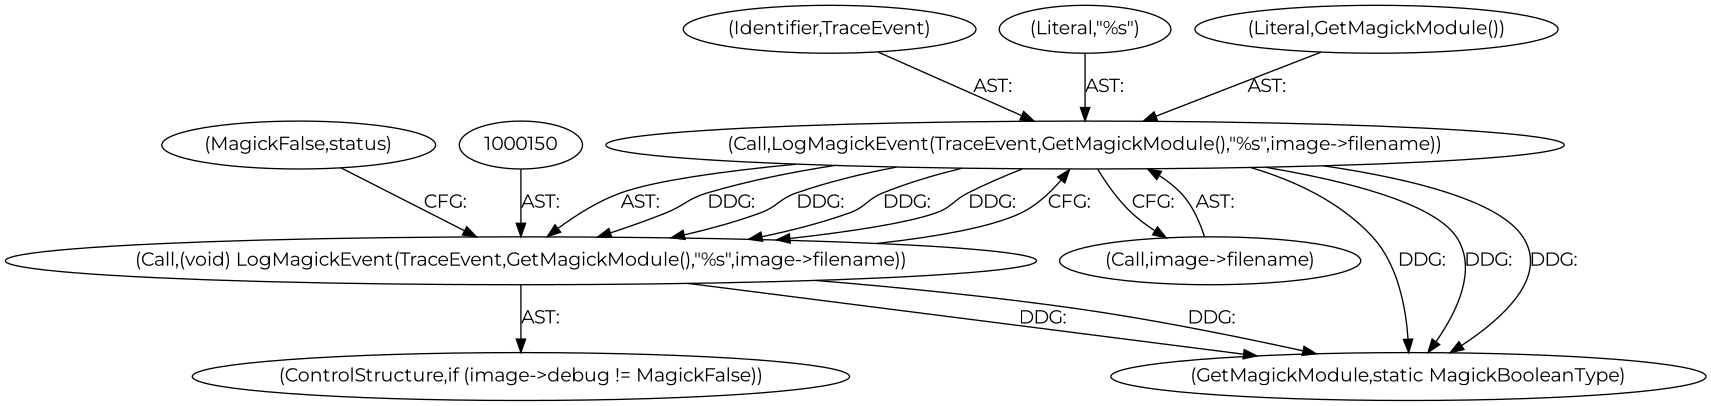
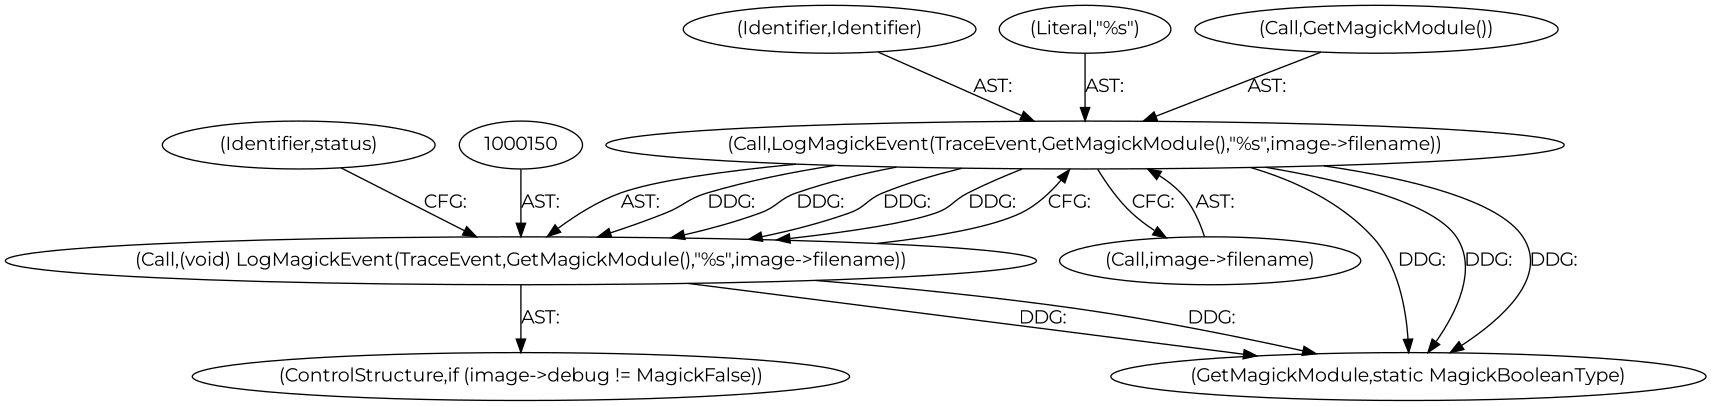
node "(Identifier,TraceEvent)": label "(Identifier,TraceEvent)" -> "(Identifier,Identifier)"
node "(Literal,GetMagickModule())": label "(Literal,GetMagickModule())" -> "(Call,GetMagickModule())"
node "(MagickFalse,status)": label "(MagickFalse,status)" -> "(Identifier,status)"
